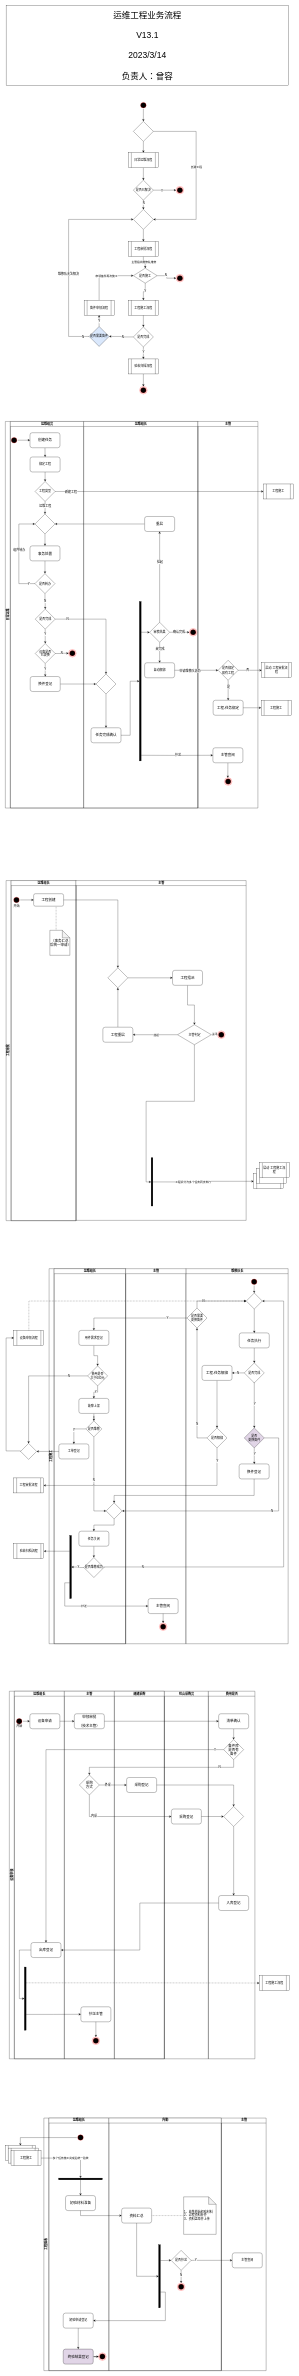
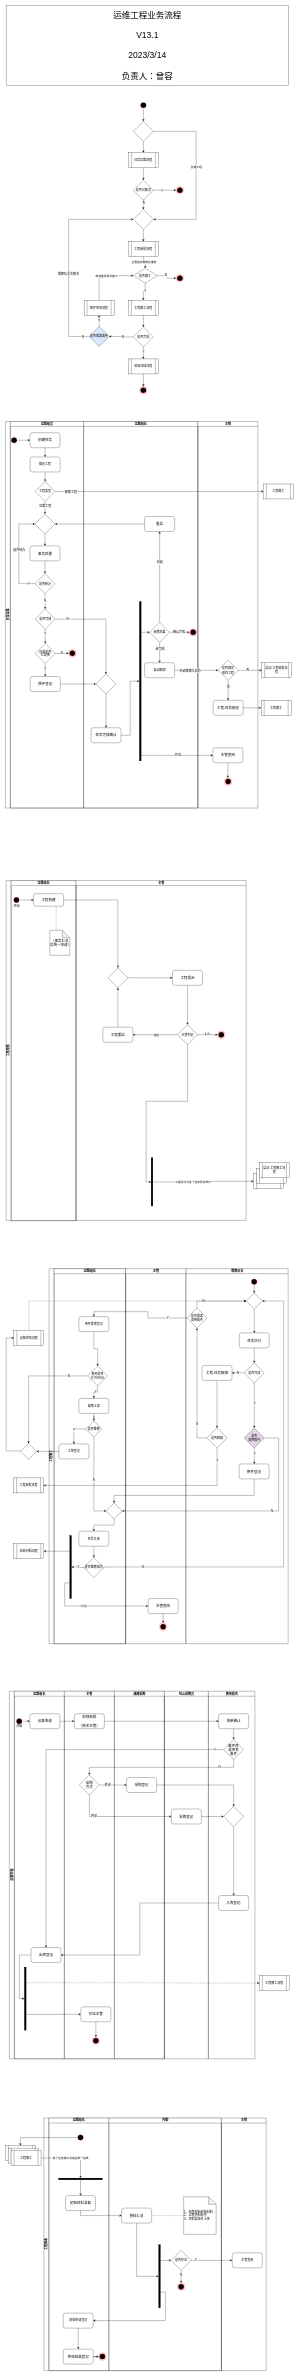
node "主管判定": size 34x20 -> 20x20
node "用件需求登记": moved (94, 1338) -> (94, 1324)
node "出库登记": moved (46, 1950) -> (46, 1955)
node "终验结果登记": fillcolor #e1d5e7 -> #ffffff
